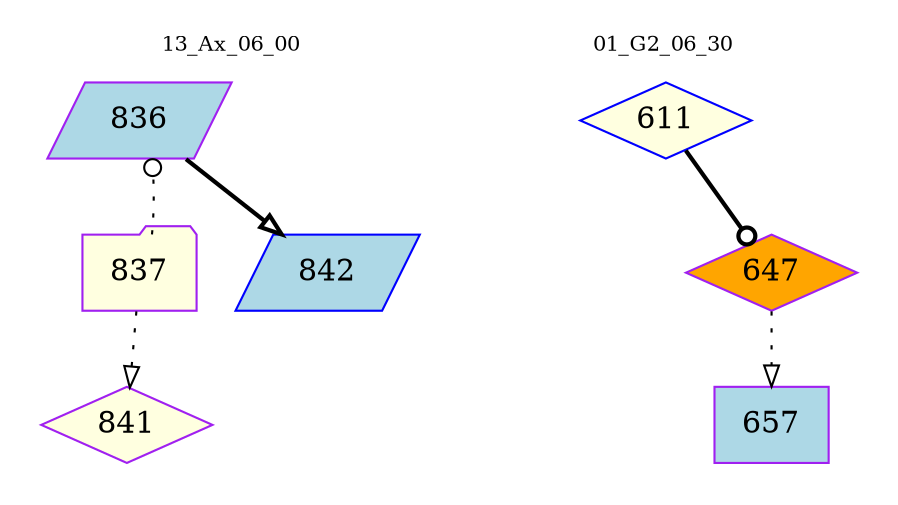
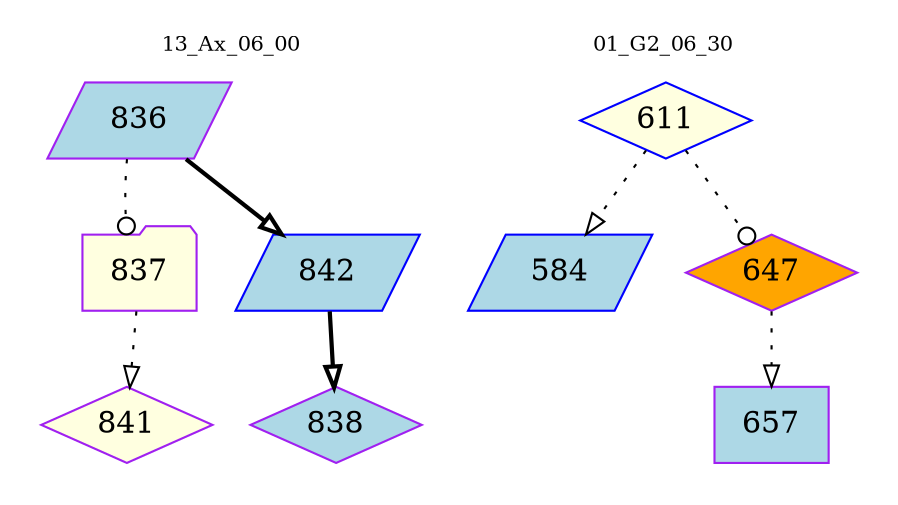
edge "611" -> "647": style bold -> dotted
edge "837" -> "836": reversed
node "584": added
node "838": added
